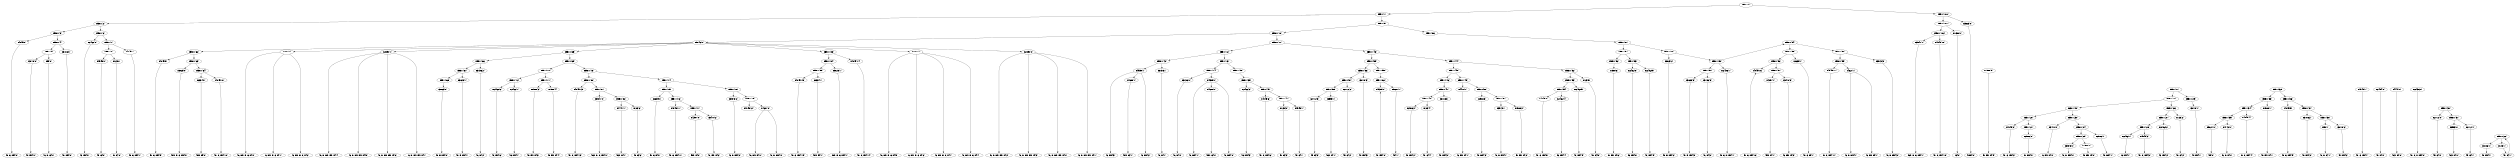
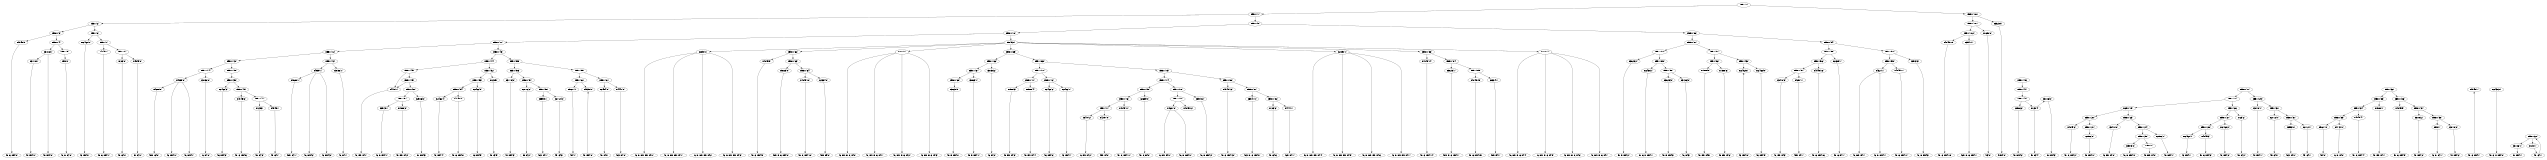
edge "L5511(89)" -> "L5511(94)": now "L5511(86)" -> "L5511(94)"
edge "L5511(5)" -> "L3778(0)": now "L3106(0)" -> "L3778(0)"
edge "L5511(92)" -> "L1588(5)": added
edge "L5511(45)" -> "L5511(46)": now "L5511(45)" -> "L4470(1)"
node "L5511(61)": added
edge "L5511(47)" -> "L3106(3)": now "L723(4)" -> "L3106(3)"
edge "L5511(29)" -> "L5511(30)": added
edge "L-2462(8)" -> "[G  Ais](8)": reversed
edge "[D  G  Ais](16)" -> "L4045(16)": reversed
edge "L4045(7)" -> "[D  G  Ais](7)": reversed
node "[C  Dis  F  G  A](3)": added
